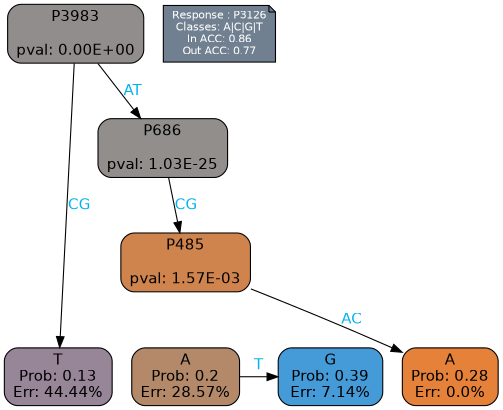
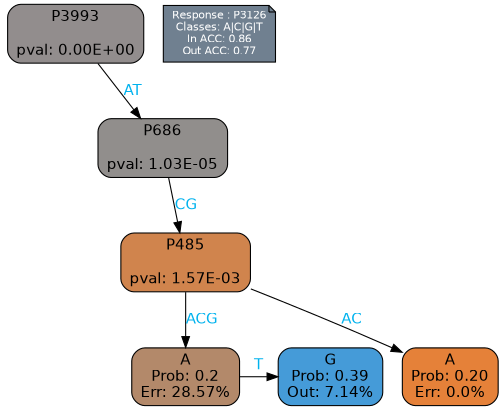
node "P3983 pval: 0.00E+00": label "P3983 pval: 0.00E+00" -> "P3993 pval: 0.00E+00"
node "P686 pval: 1.03E-25": label "P686 pval: 1.03E-25" -> "P686 pval: 1.03E-05"
edge "P485 pval: 1.57E-03" -> "A Prob: 0.2 Err: 28.57%": added, label "ACG"
node "T Prob: 0.13 Err: 44.44%": removed
node "G Prob: 0.39 Err: 7.14%": label "G Prob: 0.39 Err: 7.14%" -> "G Prob: 0.39 Out: 7.14%"
node "A Prob: 0.28 Err: 0.0%": label "A Prob: 0.28 Err: 0.0%" -> "A Prob: 0.20 Err: 0.0%"
